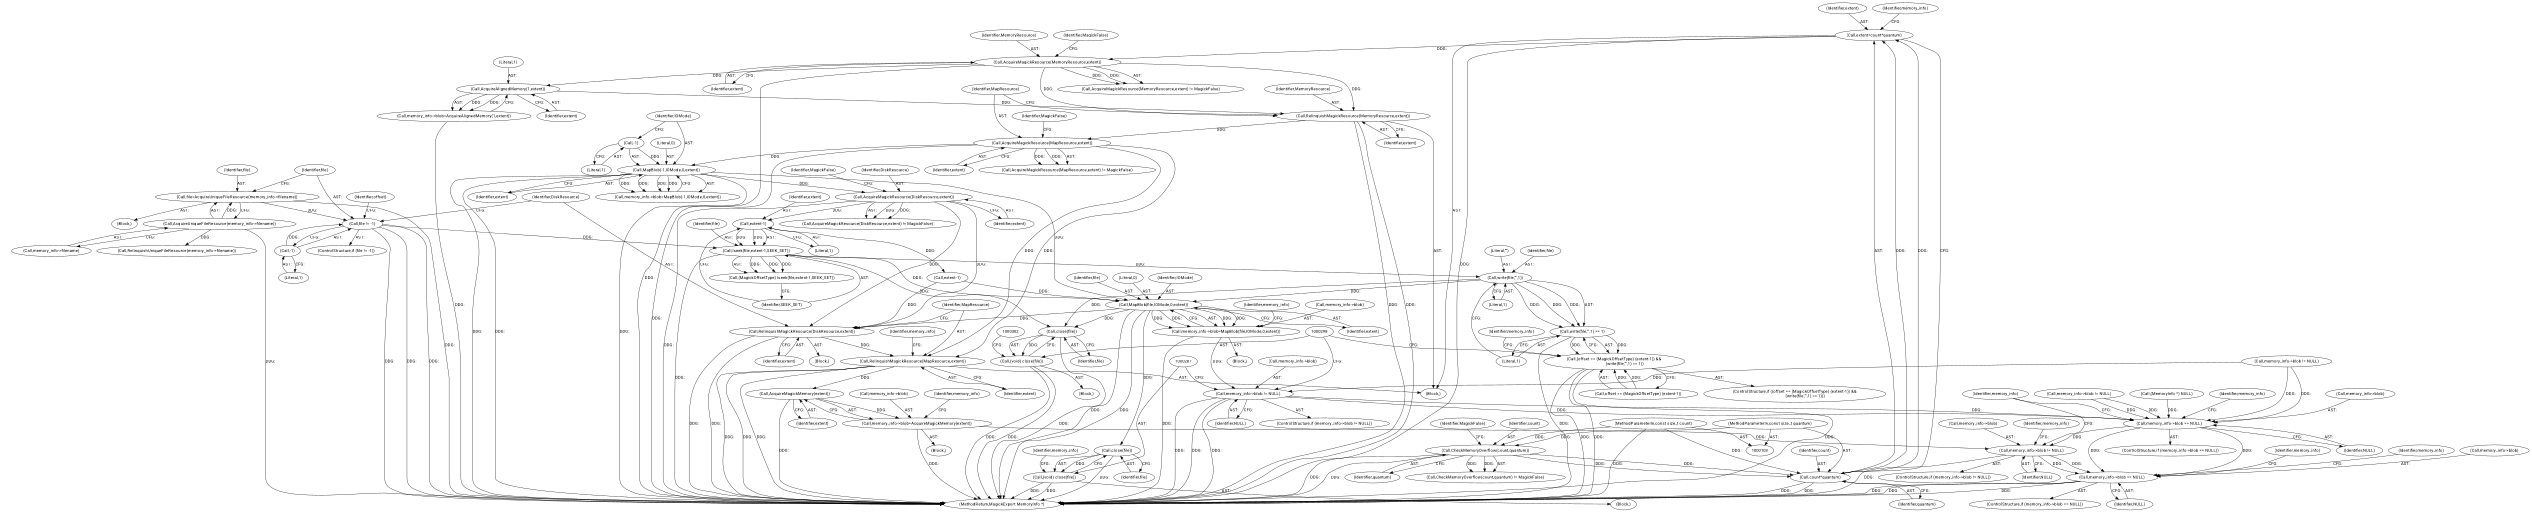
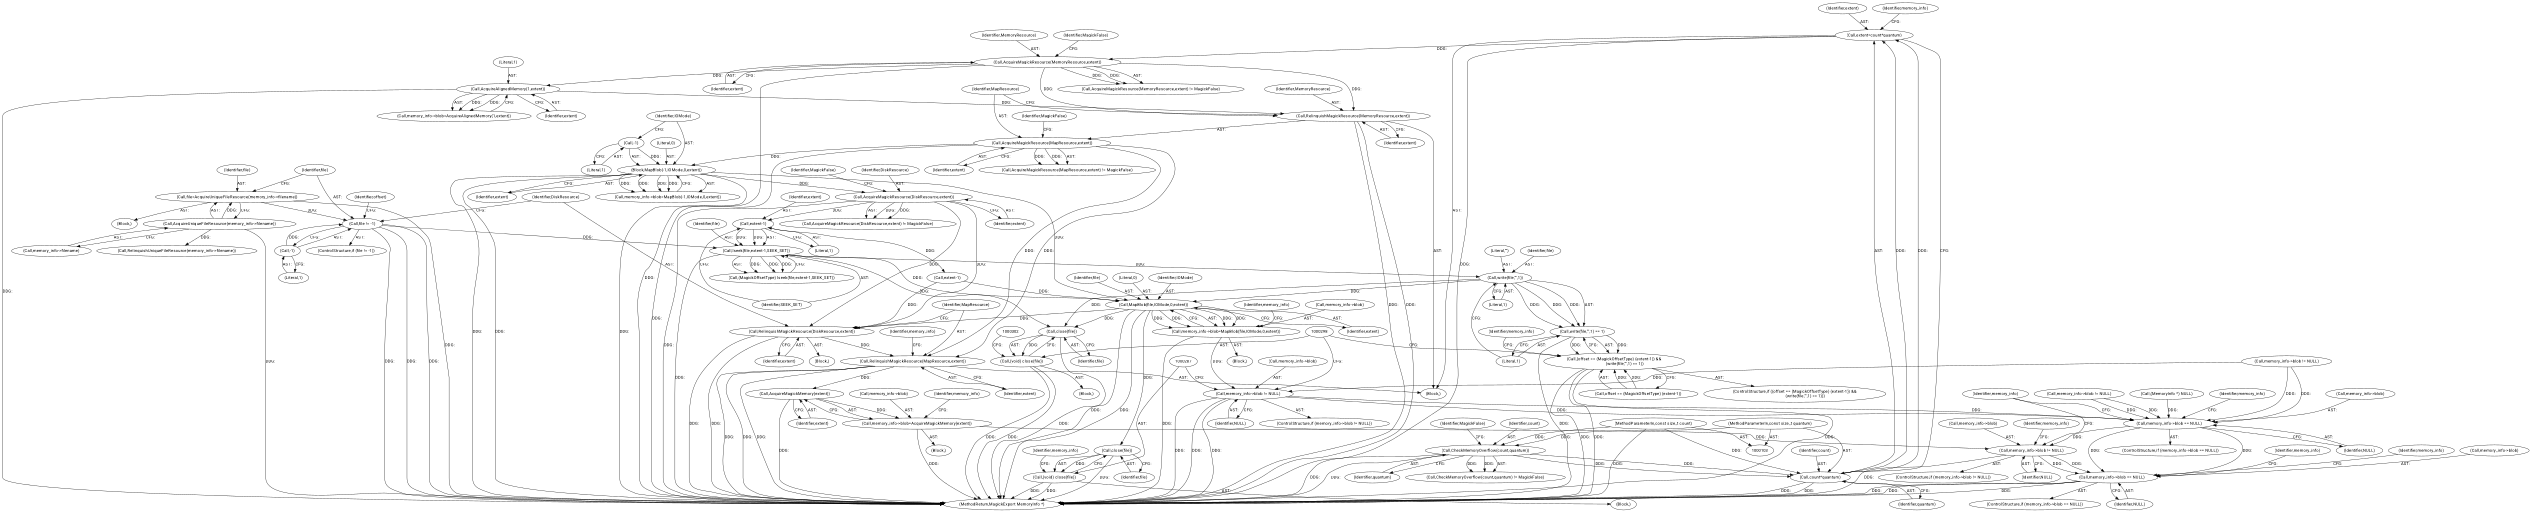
edge "(Call,RelinquishMagickResource(MemoryResource,extent))" -> "(Call,AcquireMagickResource(MapResource,extent))": label "DDG: " -> "AST: "
node "(Call,MapBlob(-1,IOMode,0,extent))": label "(Call,MapBlob(-1,IOMode,0,extent))" -> "(Block,MapBlob(-1,IOMode,0,extent))"
edge "(Call,(MagickOffsetType) lseek(file,extent-1,SEEK_SET))" -> "(Identifier,SEEK_SET)": now "(Call,(MagickOffsetType) lseek(file,extent-1,SEEK_SET))" -> "(Call,lseek(file,extent-1,SEEK_SET))"
edge "(Call,memory_info->blob=AcquireAlignedMemory(1,extent))" -> "(MethodReturn,MagickExport MemoryInfo *)": now "(Call,AcquireAlignedMemory(1,extent))" -> "(MethodReturn,MagickExport MemoryInfo *)"
